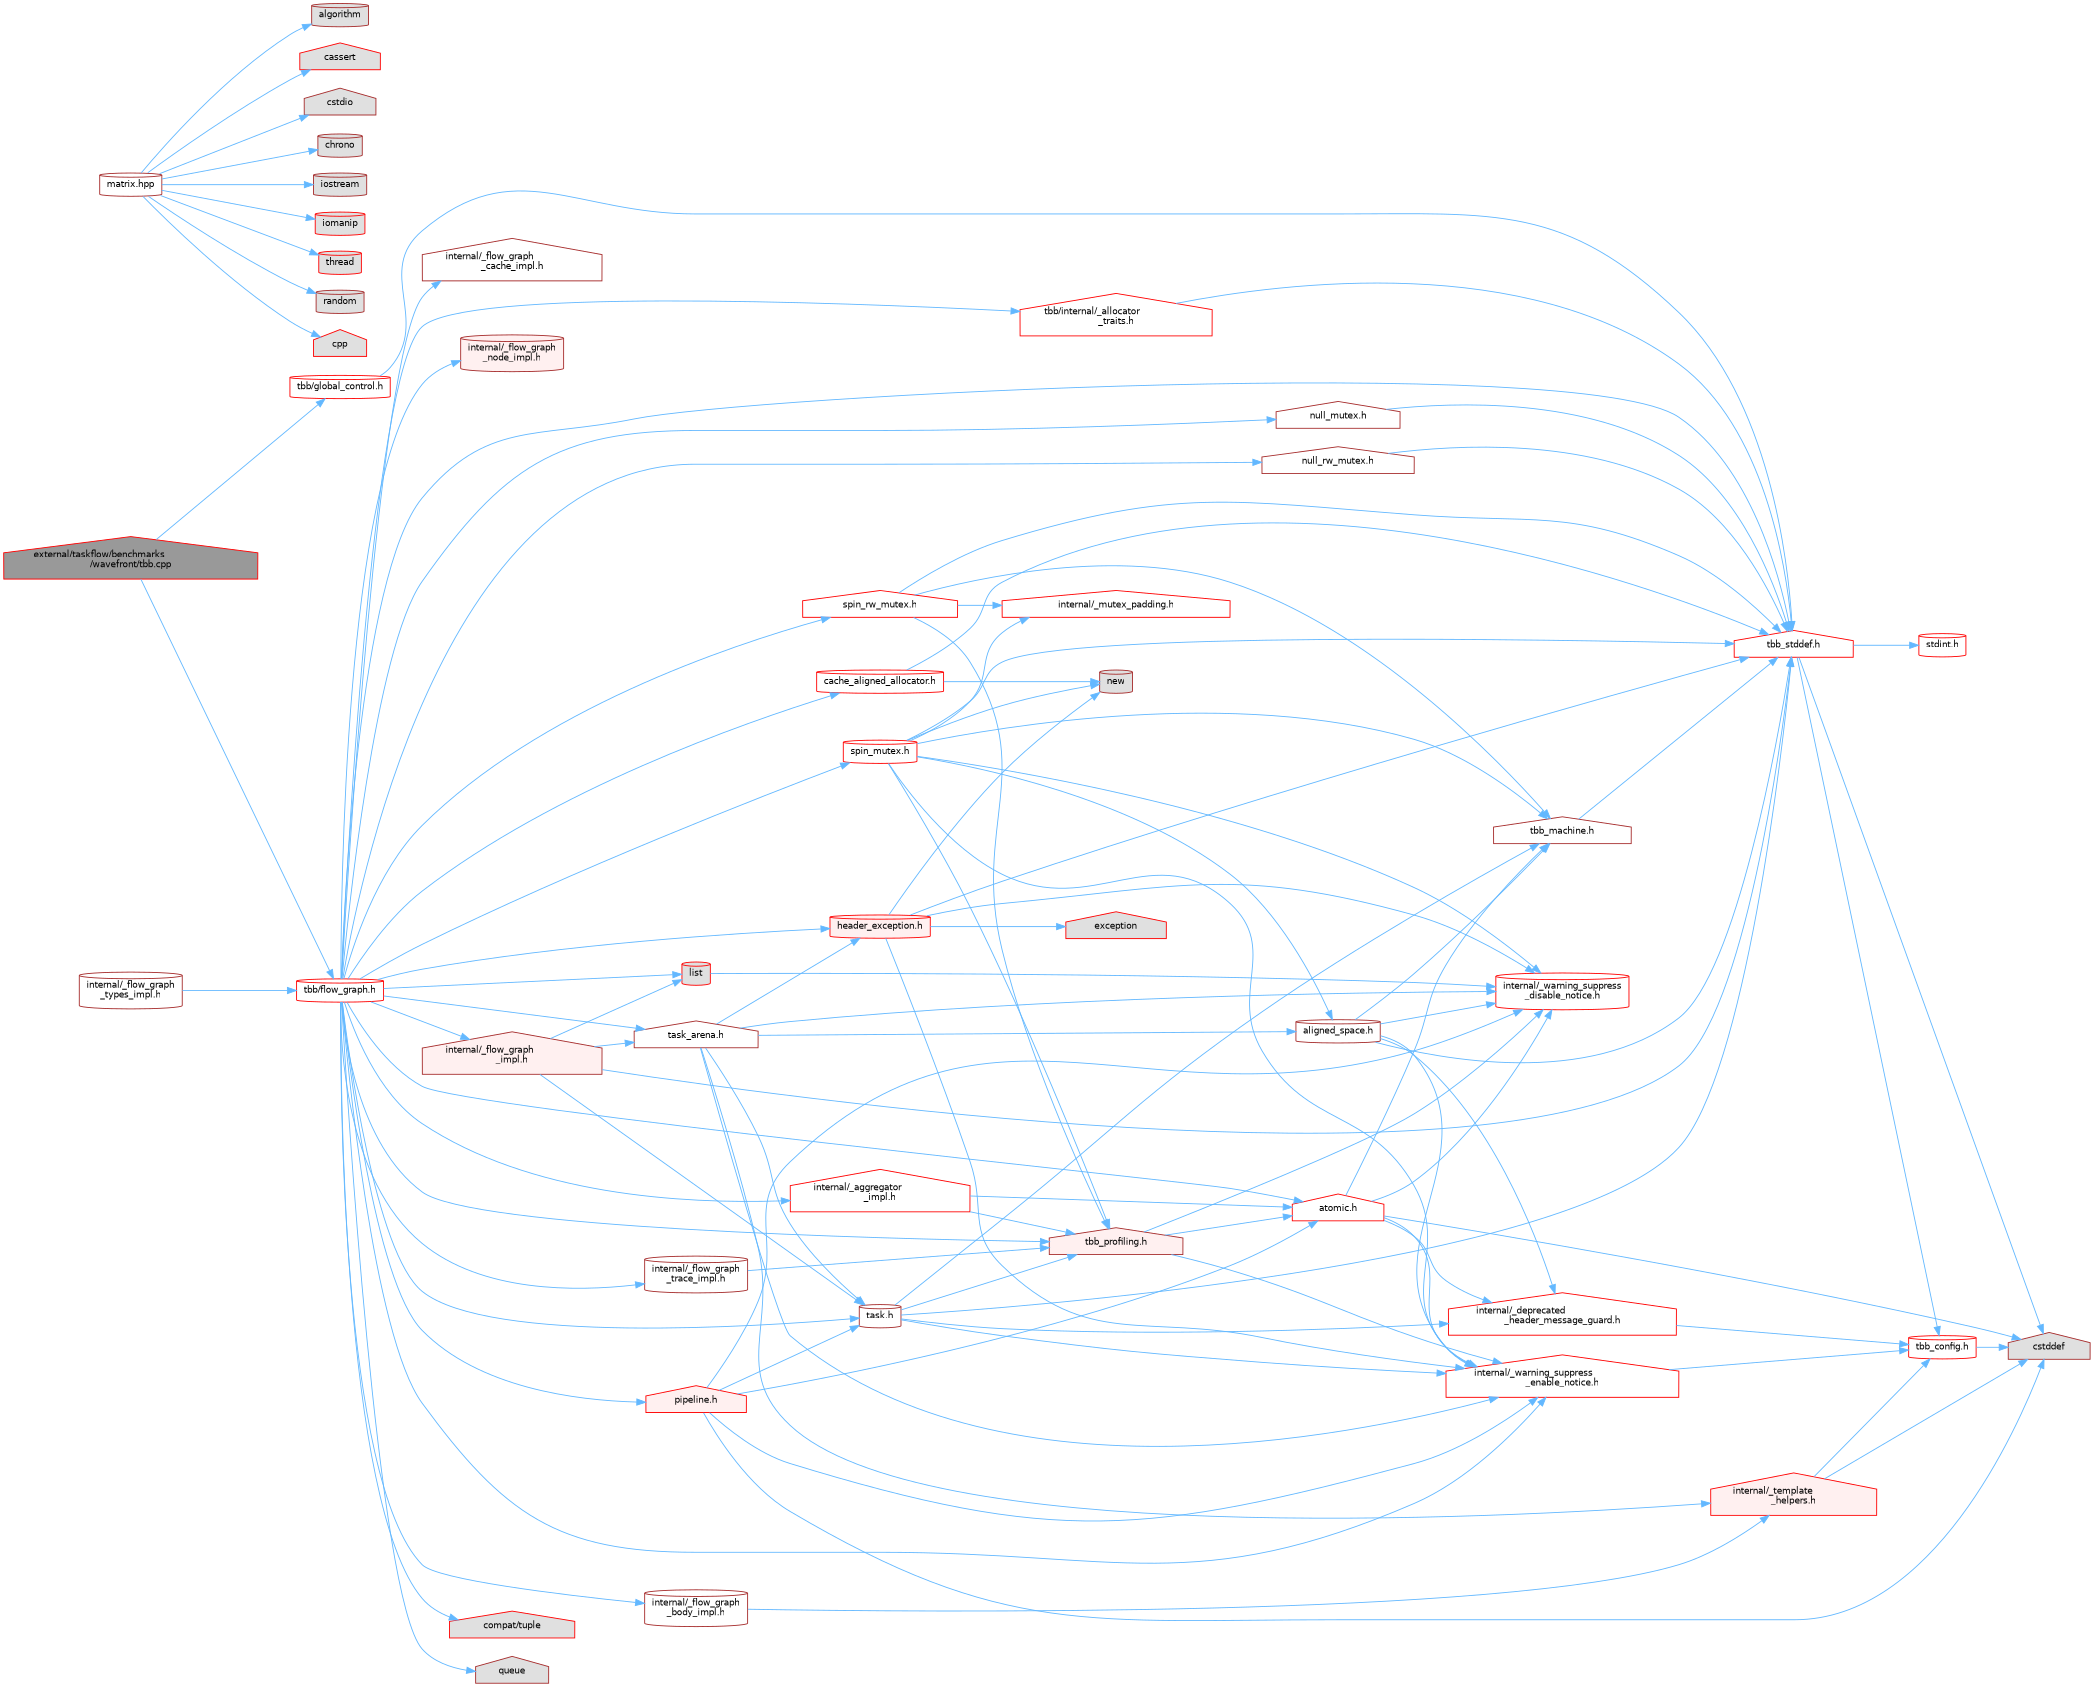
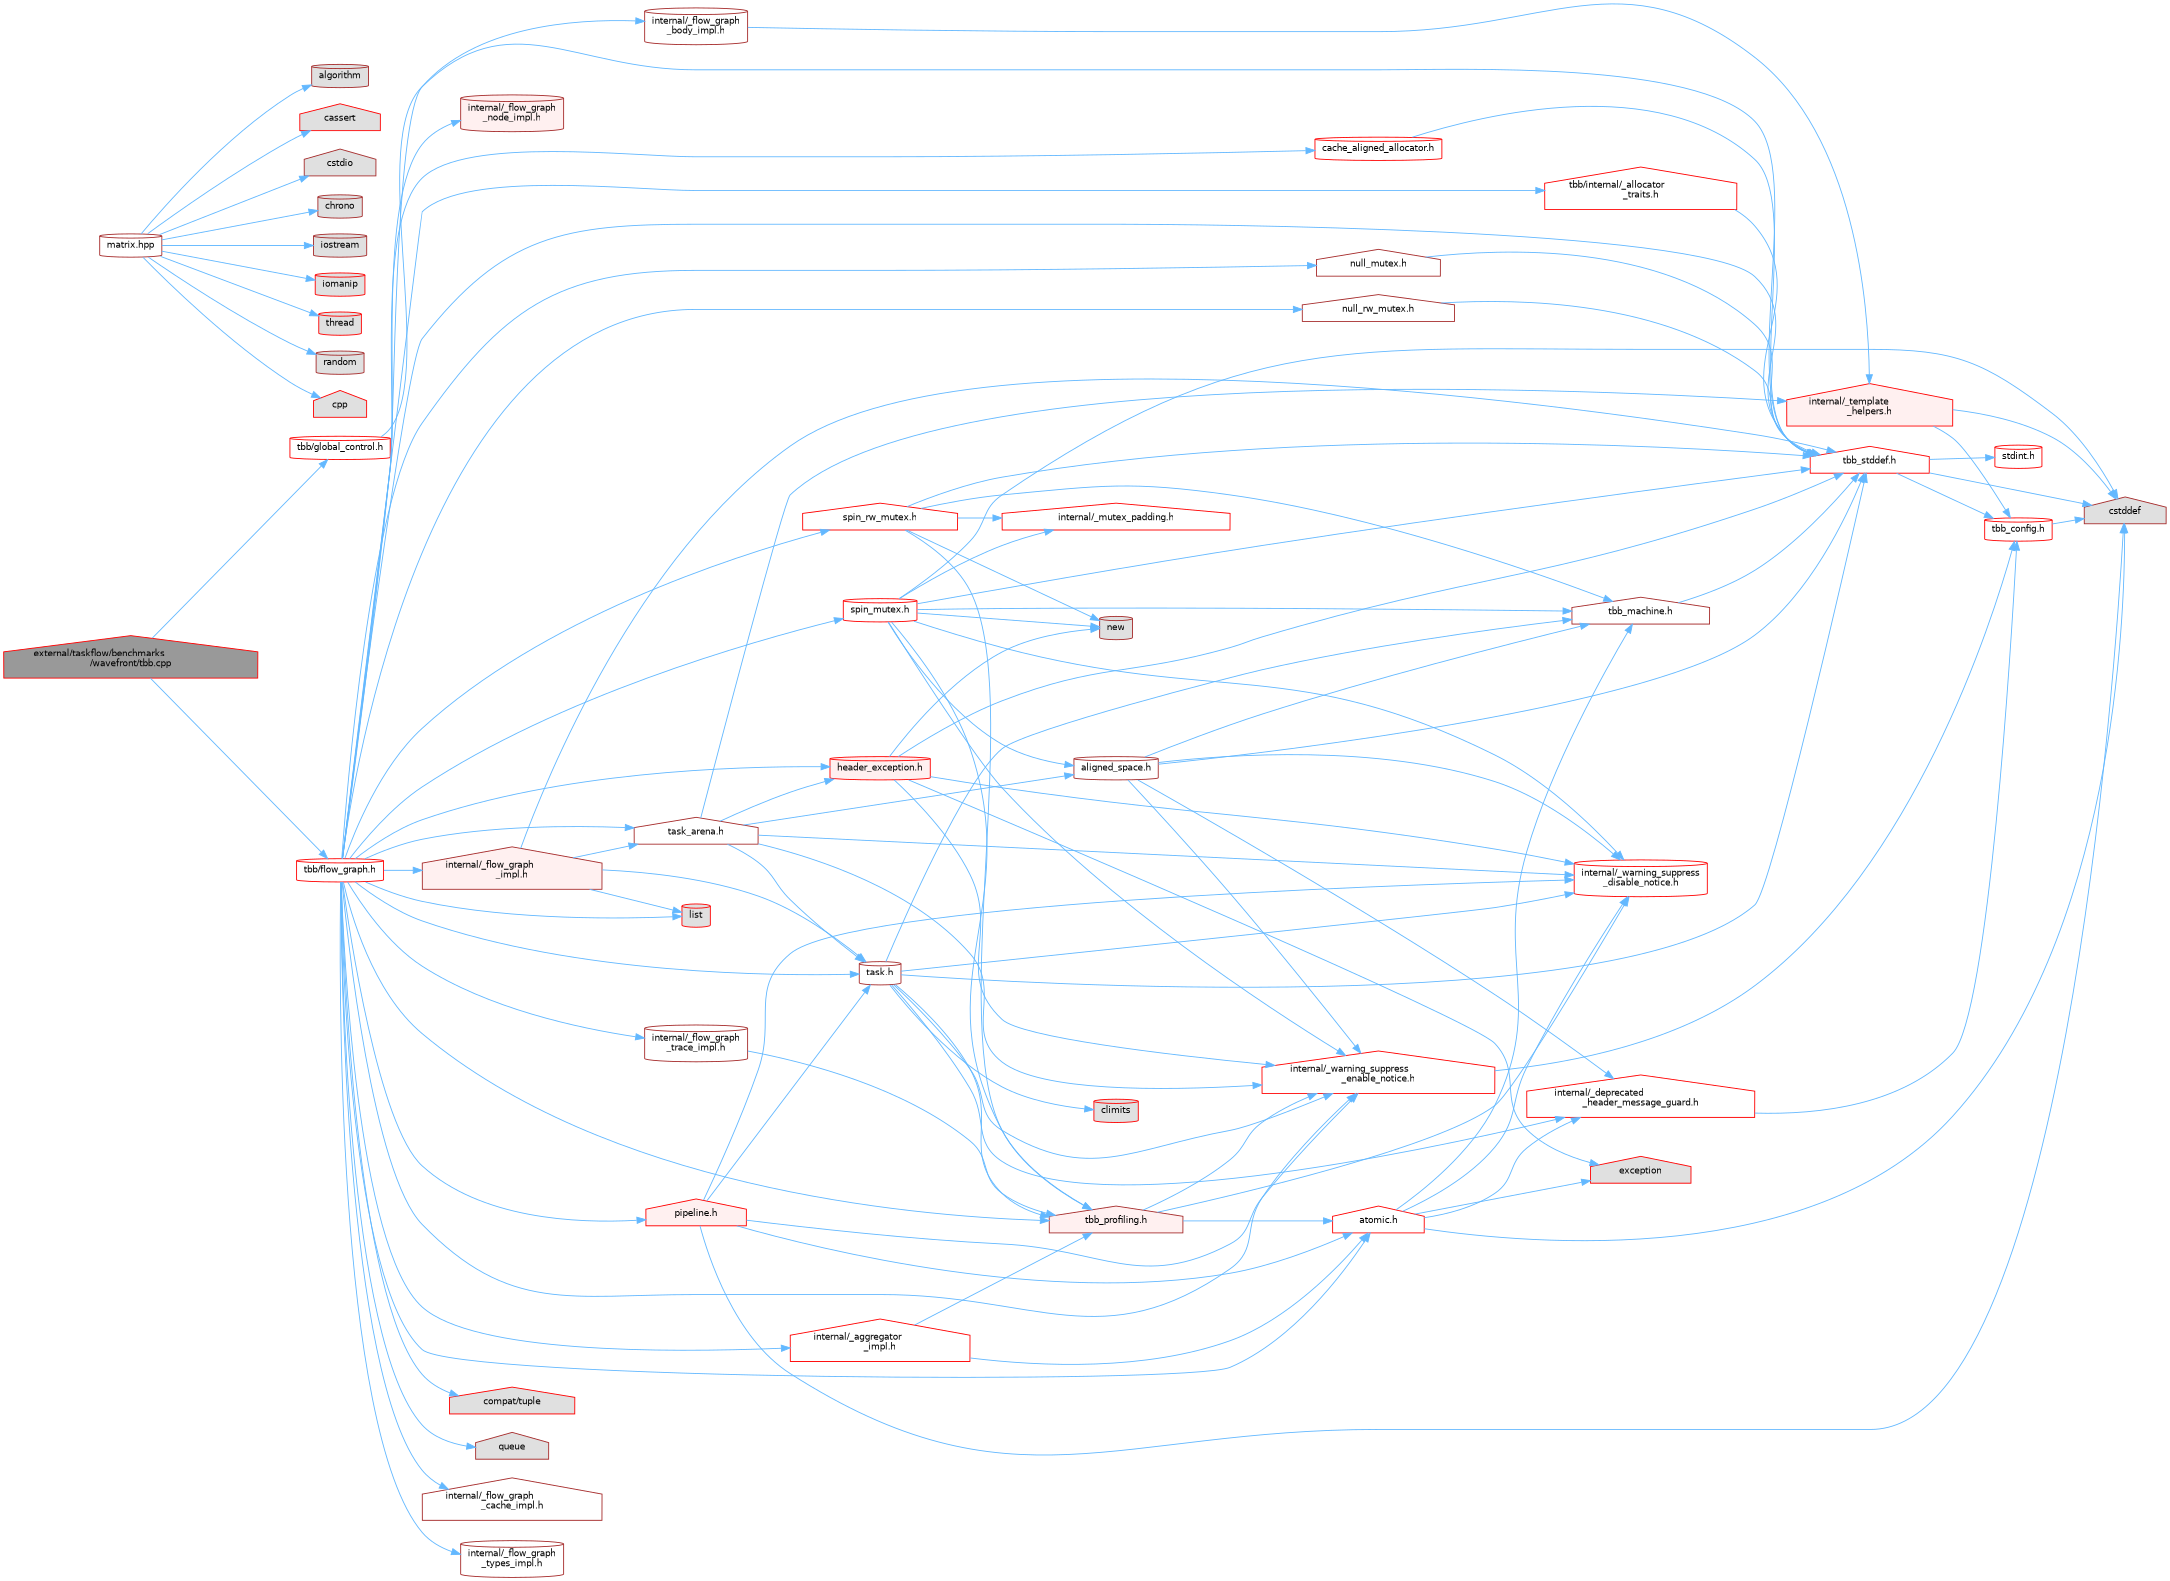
edge "spin_mutex.h" -> "cstddef": added
edge "cache_aligned_allocator.h" -> "new": now "spin_rw_mutex.h" -> "new"
edge "list" -> "internal/_warning_suppress _disable_notice.h": now "task.h" -> "internal/_warning_suppress _disable_notice.h"
edge "internal/_flow_graph _types_impl.h" -> "tbb/flow_graph.h": reversed
node "climits": added
edge "atomic.h" -> "internal/_warning_suppress _enable_notice.h": now "atomic.h" -> "exception"
